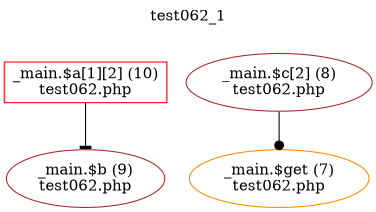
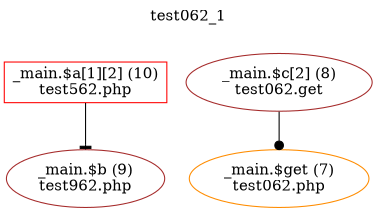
node "_main.$a[1][2] (10) test062.php": label "_main.$a[1][2] (10) test062.php" -> "_main.$a[1][2] (10) test562.php"
node "_main.$c[2] (8) test062.php": label "_main.$c[2] (8) test062.php" -> "_main.$c[2] (8) test062.get"
node "_main.$b (9) test062.php": label "_main.$b (9) test062.php" -> "_main.$b (9) test962.php"
